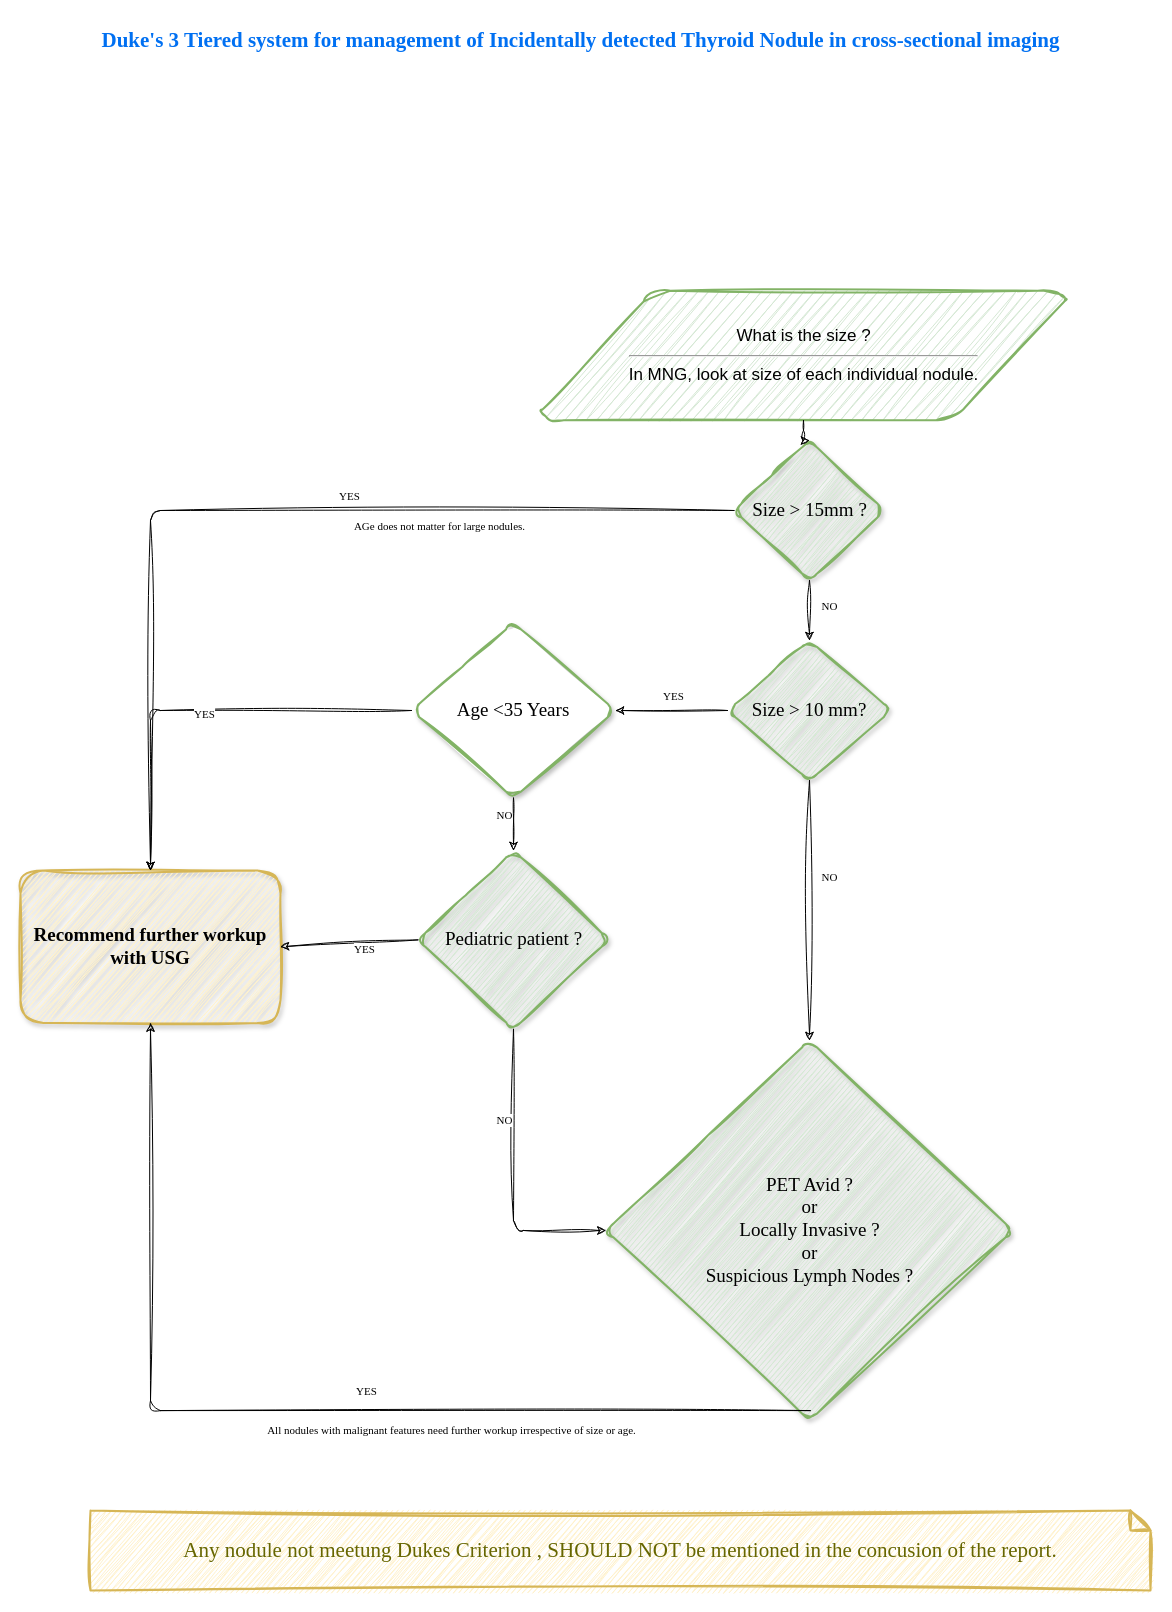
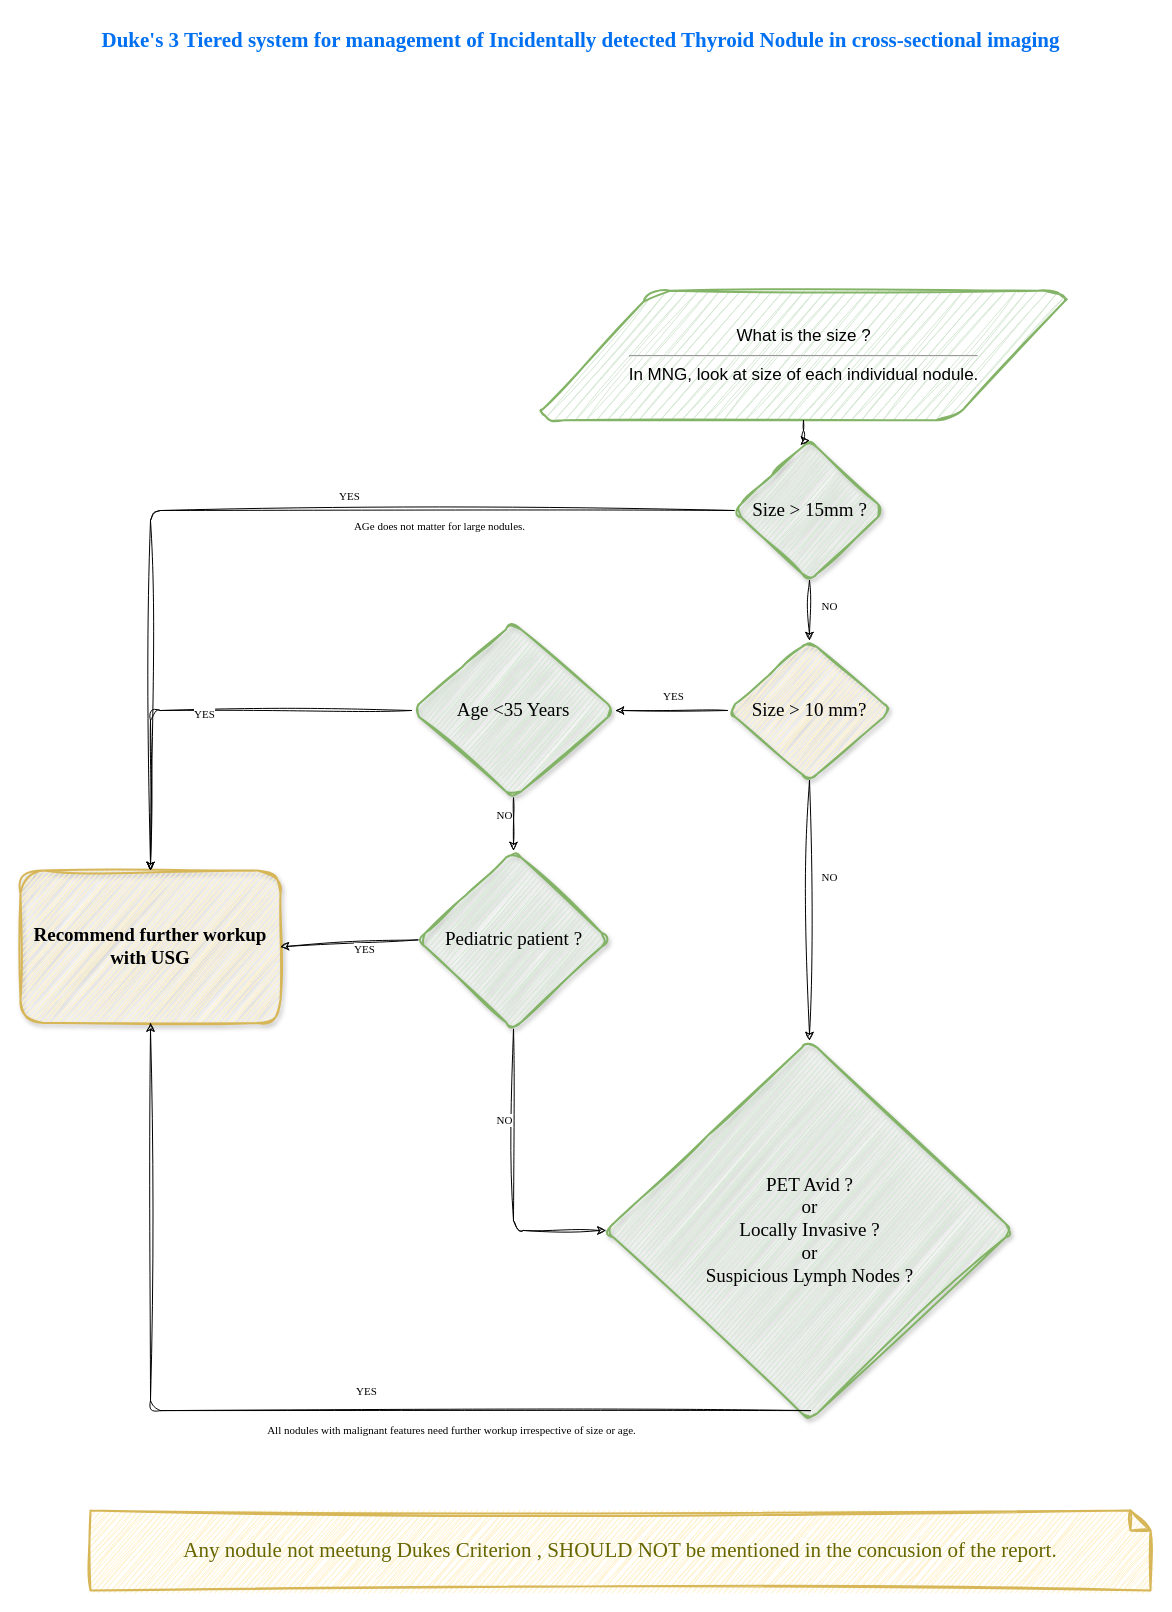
node "Age <35 Years": fillcolor #ffffff -> #d5e8d4
node "Size > 10 mm?": fillcolor #d5e8d4 -> #fff2cc
